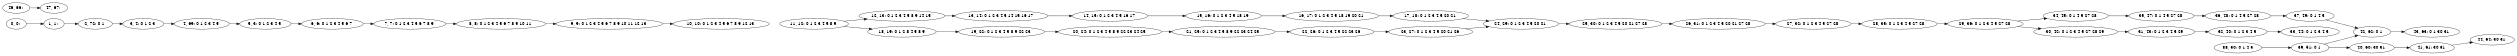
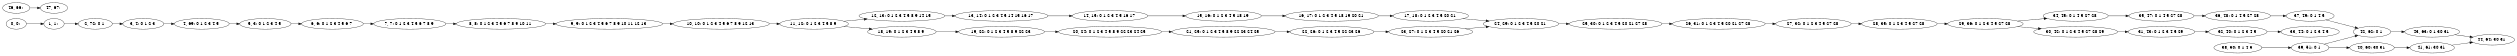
edge "10, 10: 0 1 2 3 4 5 6 7 8 9 12 13" -> "11, 12: 0 1 2 3 4 5 8 9": added
node "18, 19: 0 1 2 8 4 5 8 9": label "18, 19: 0 1 2 8 4 5 8 9" -> "18, 19: 0 1 2 3 4 5 8 9"
edge "43, 63: 0 1 30 31" -> "44, 64: 30 31": added
node "88, 50: 0 1 4 5": label "88, 50: 0 1 4 5" -> "38, 50: 0 1 4 5"
